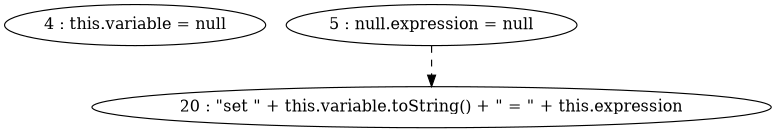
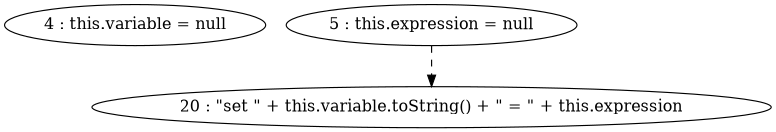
node "5 : null.expression = null": label "5 : null.expression = null" -> "5 : this.expression = null"
